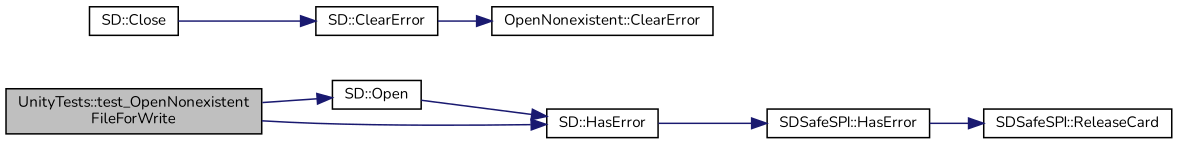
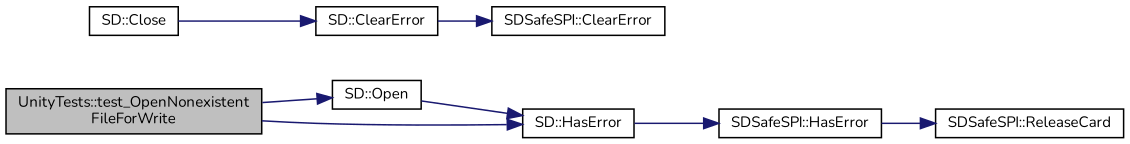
node "OpenNonexistent::ClearError": label "OpenNonexistent::ClearError" -> "SDSafeSPI::ClearError"
